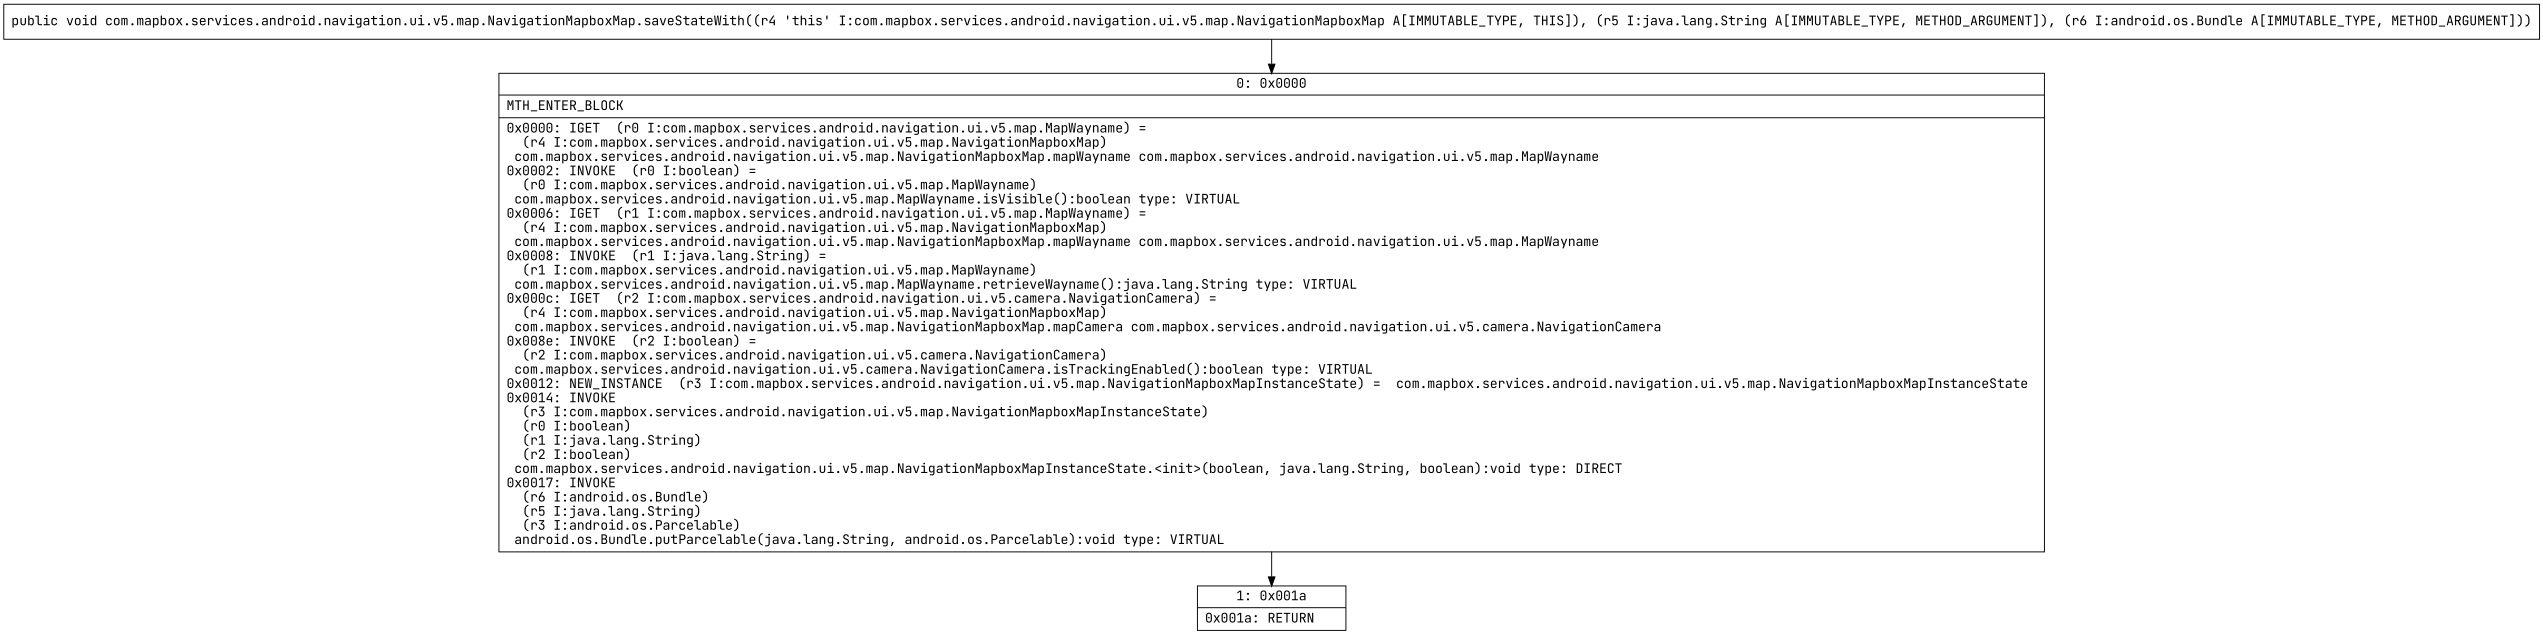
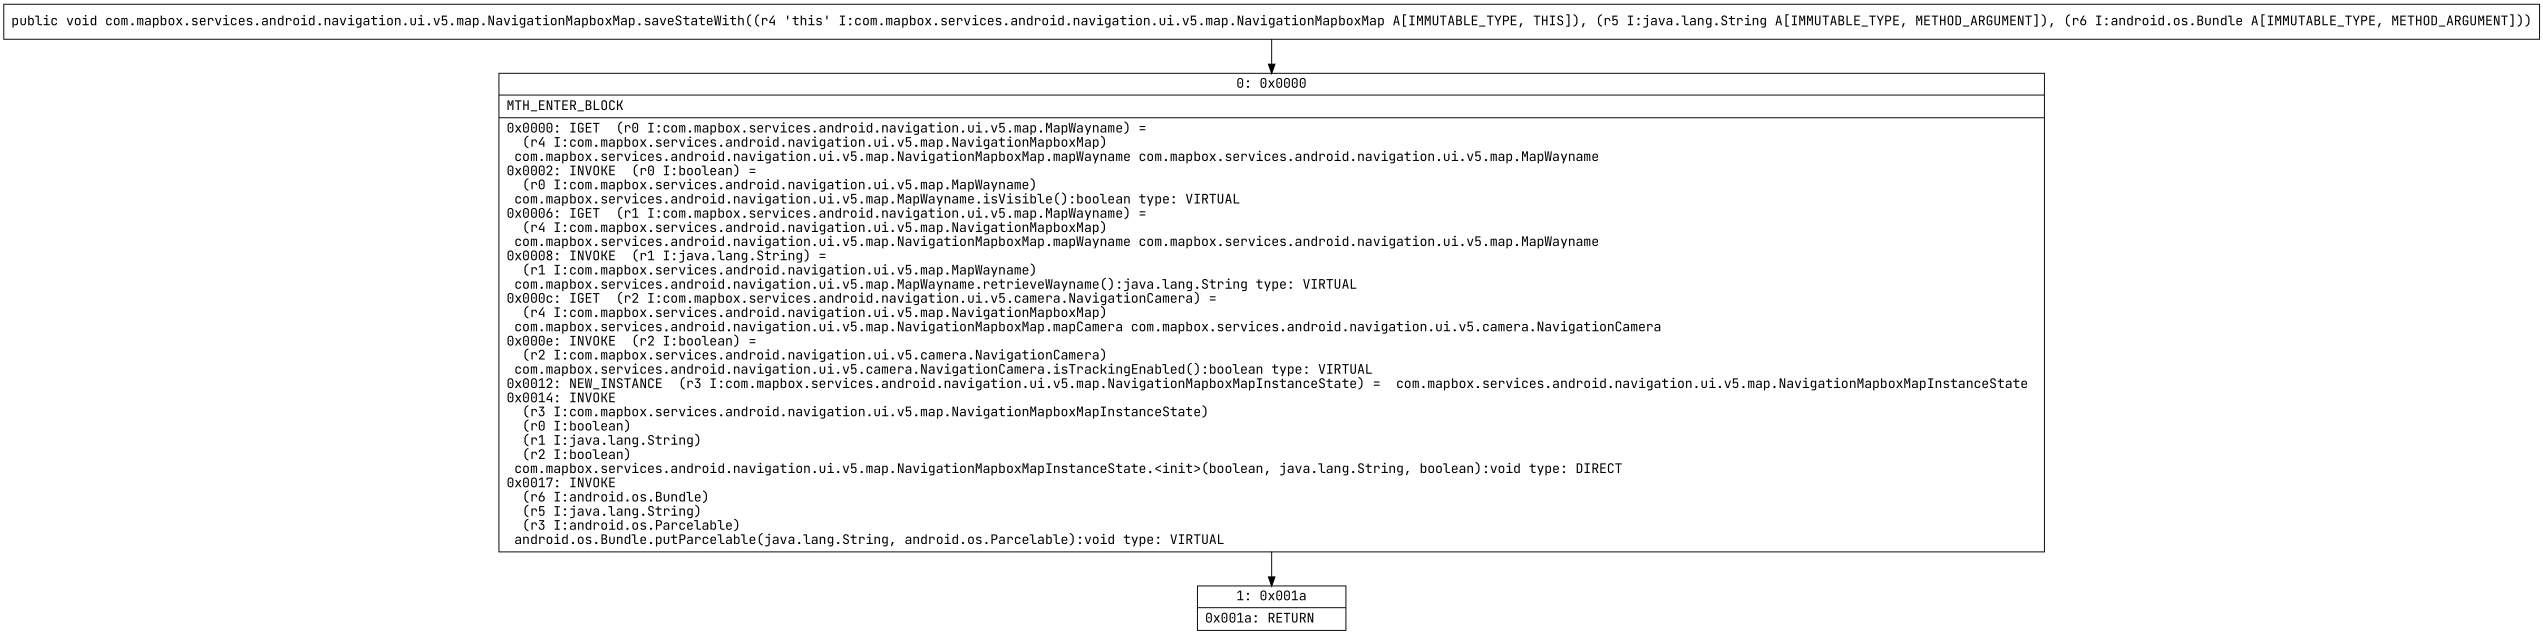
node "0: 0x0000": text "0x008e: INVOKE  (r2 I:boolean) =" -> "0x000e: INVOKE  (r2 I:boolean) ="
